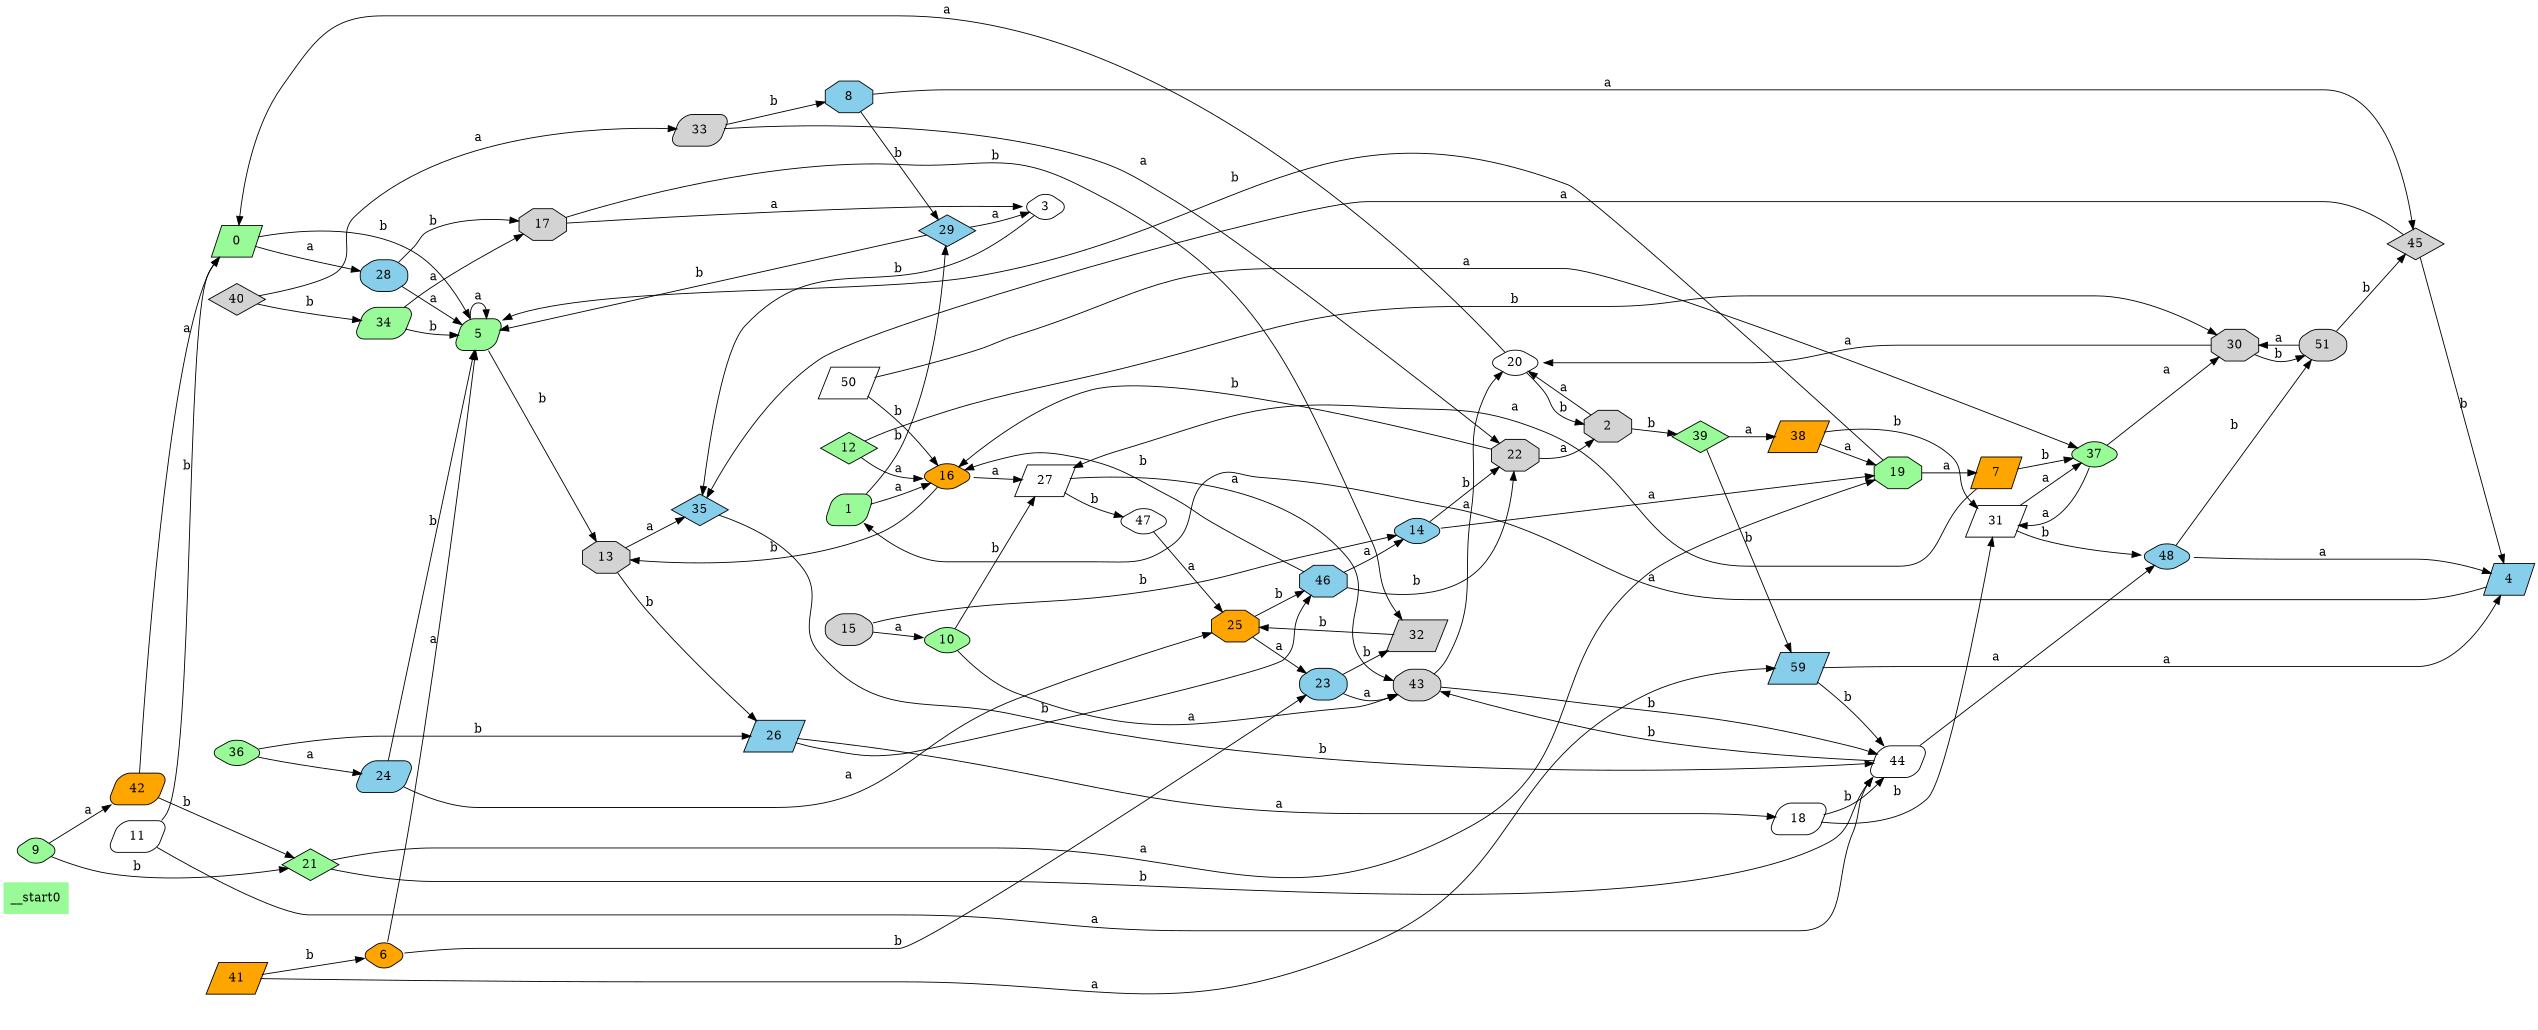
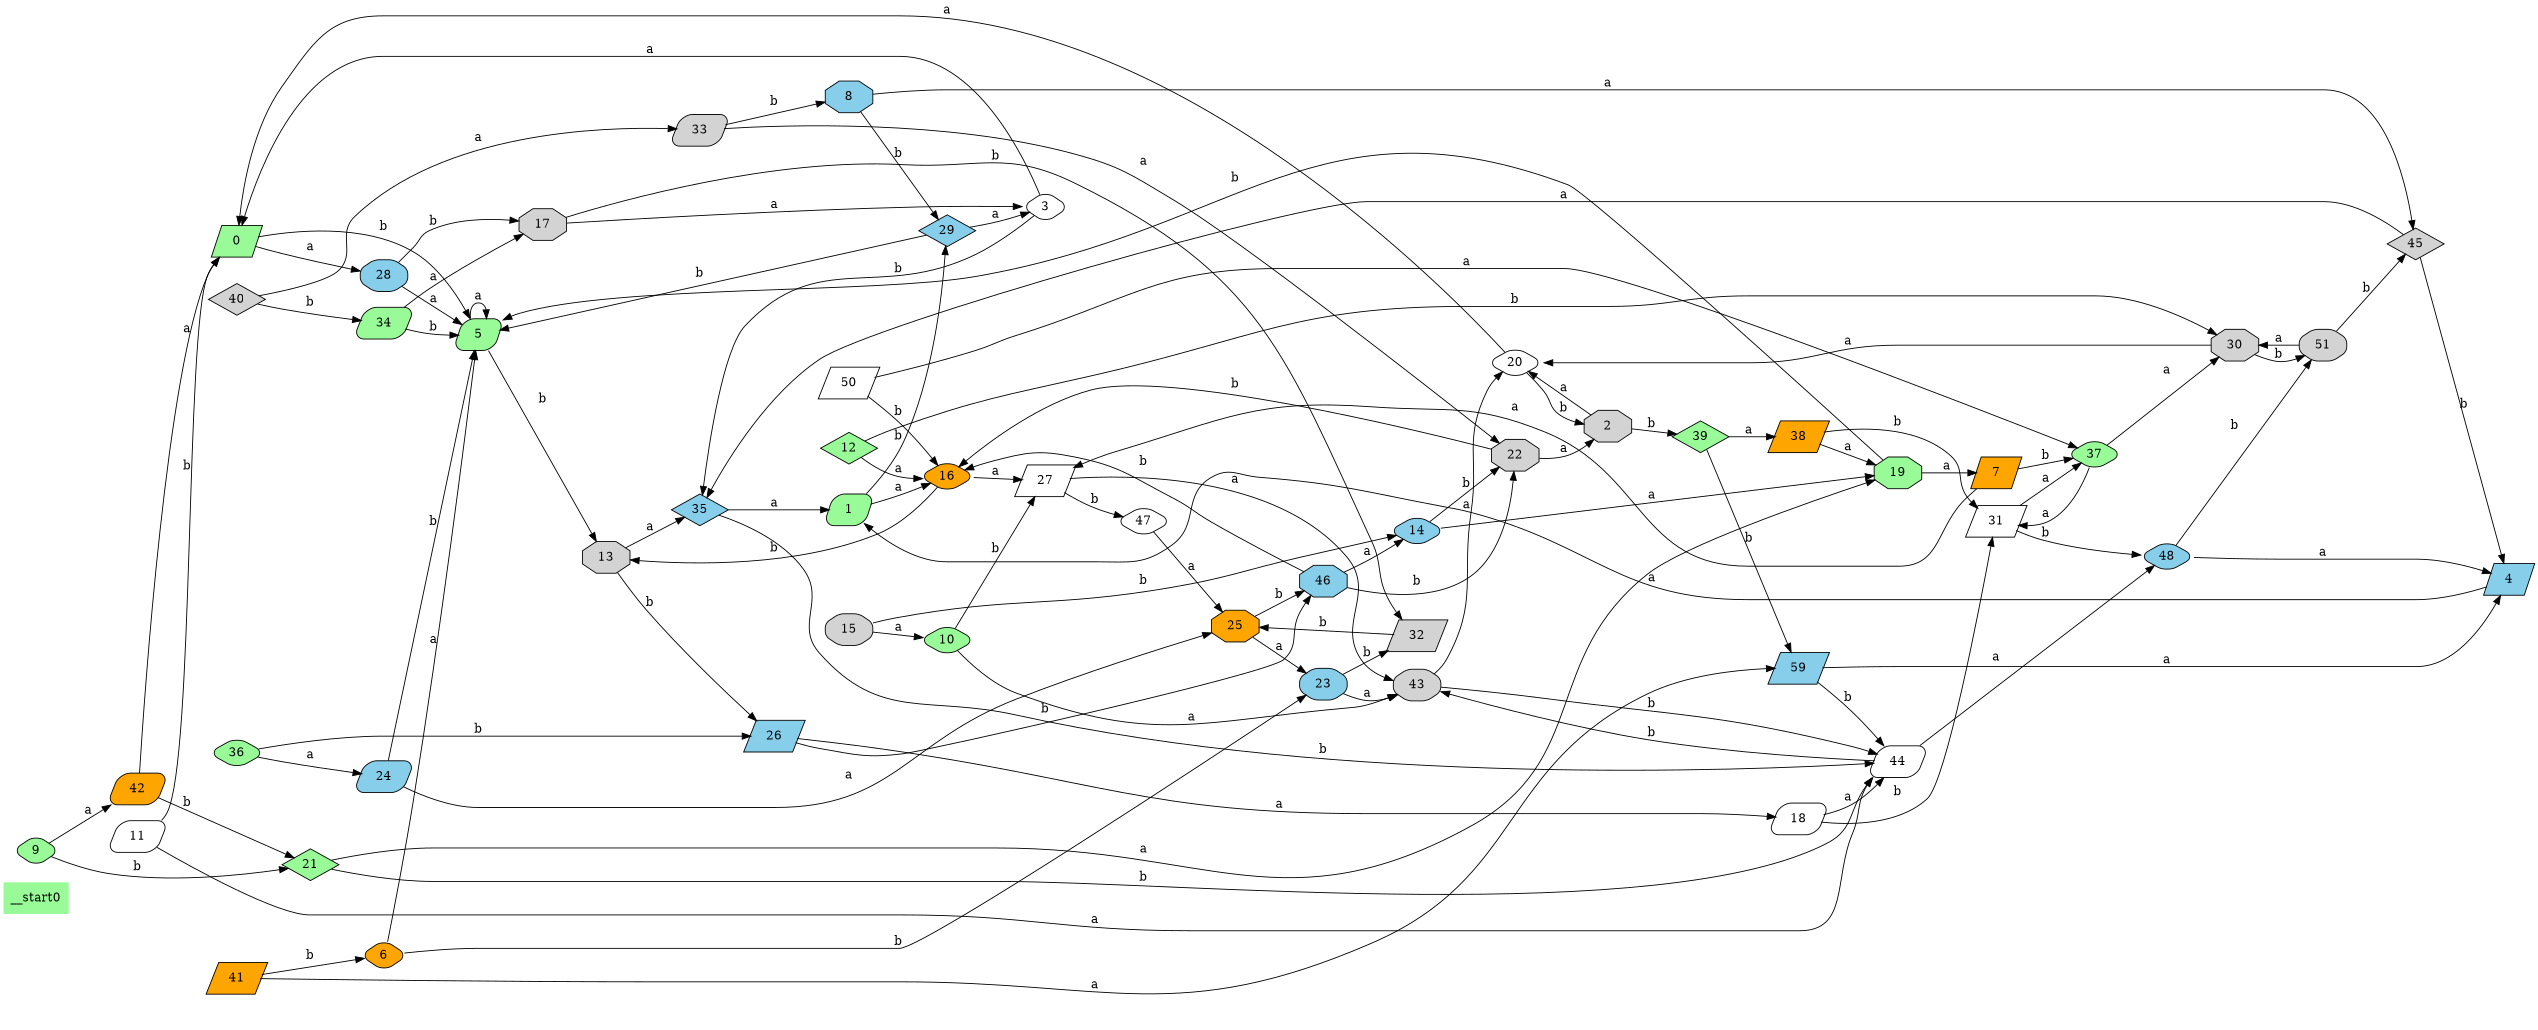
edge "3" -> "0": added, label "a"
edge "35" -> "1": added, label "a"
edge "18" -> "44": label "b" -> "a"
